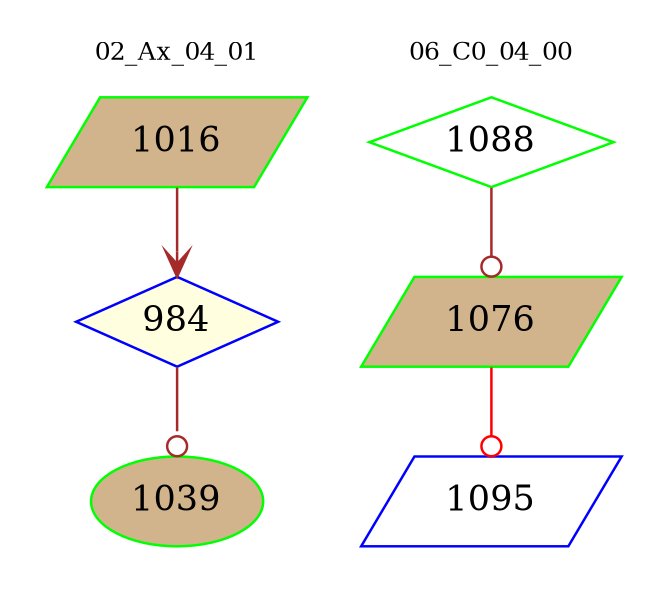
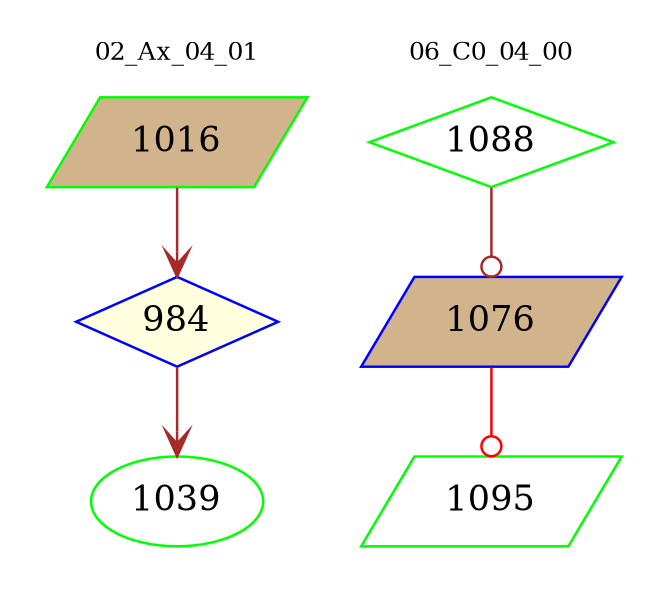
node "1076": color green -> blue
edge "984" -> "1039": arrowhead odot -> vee
node "1039": fillcolor tan -> white
node "1095": color blue -> green
